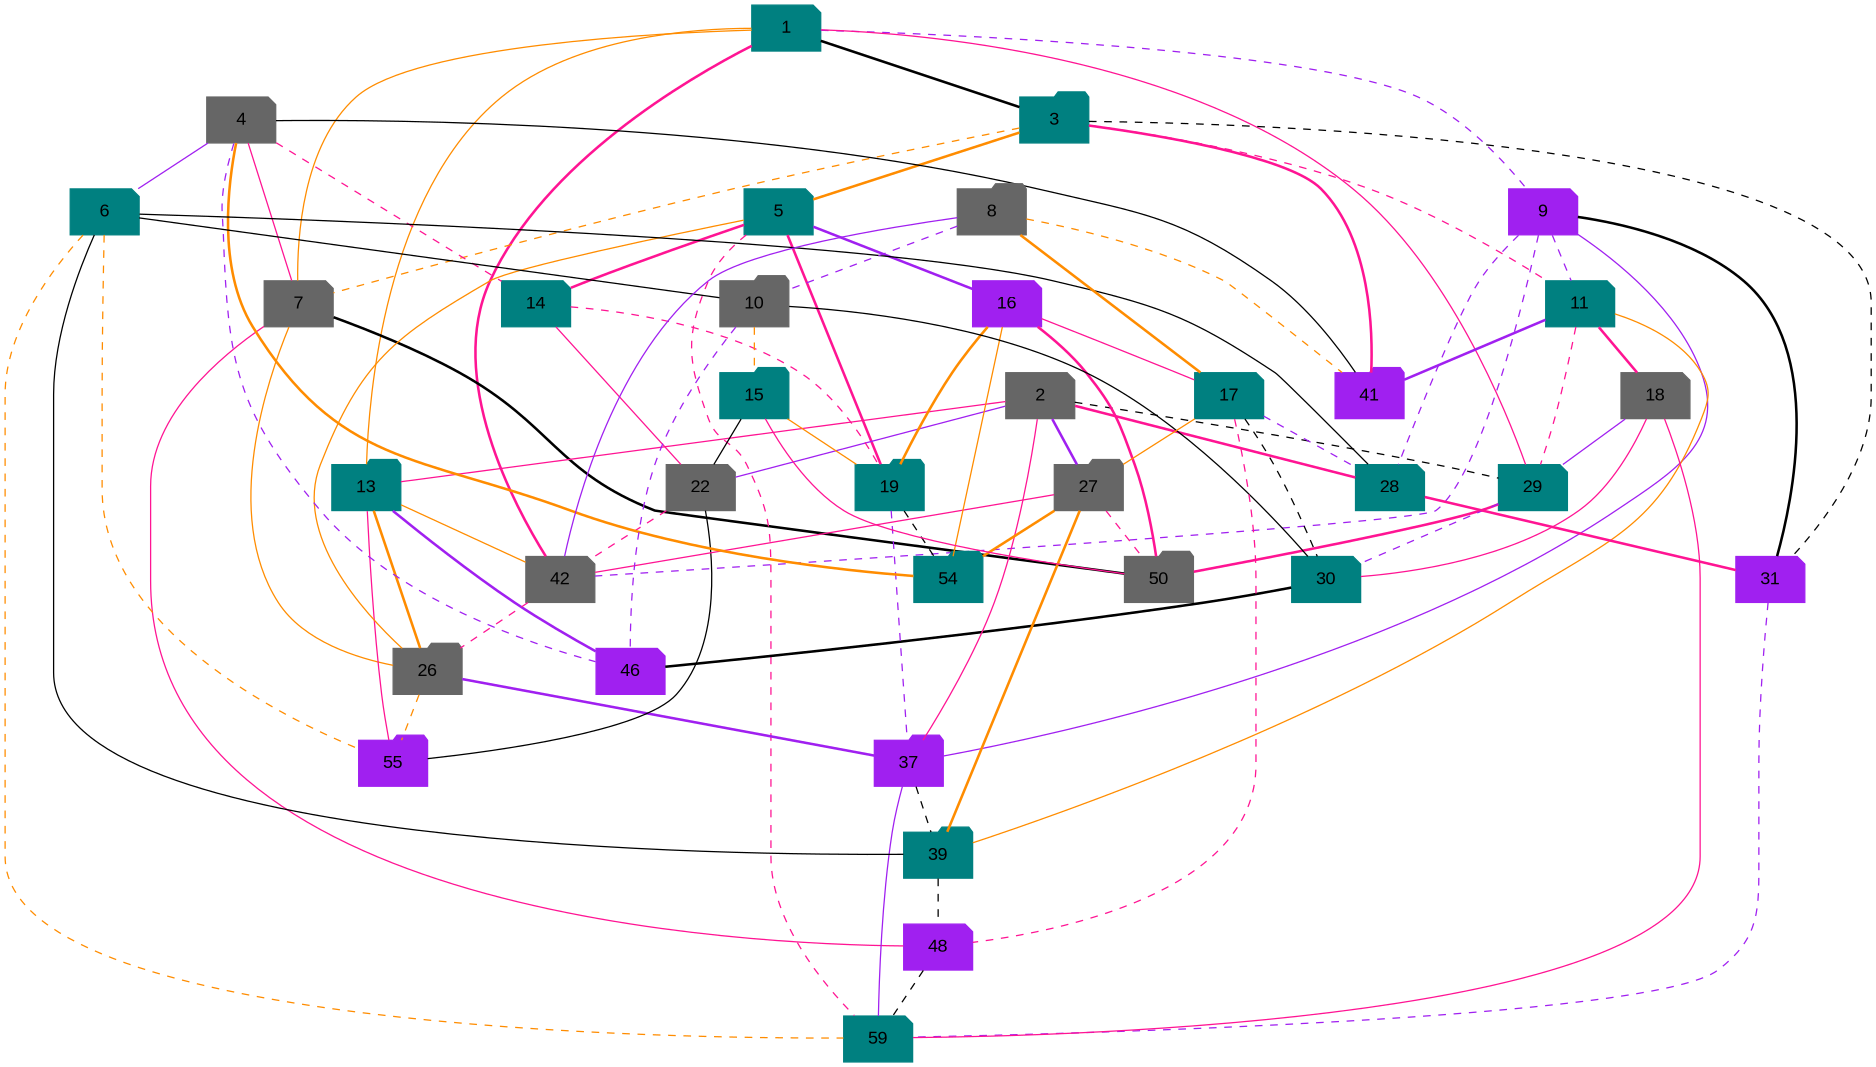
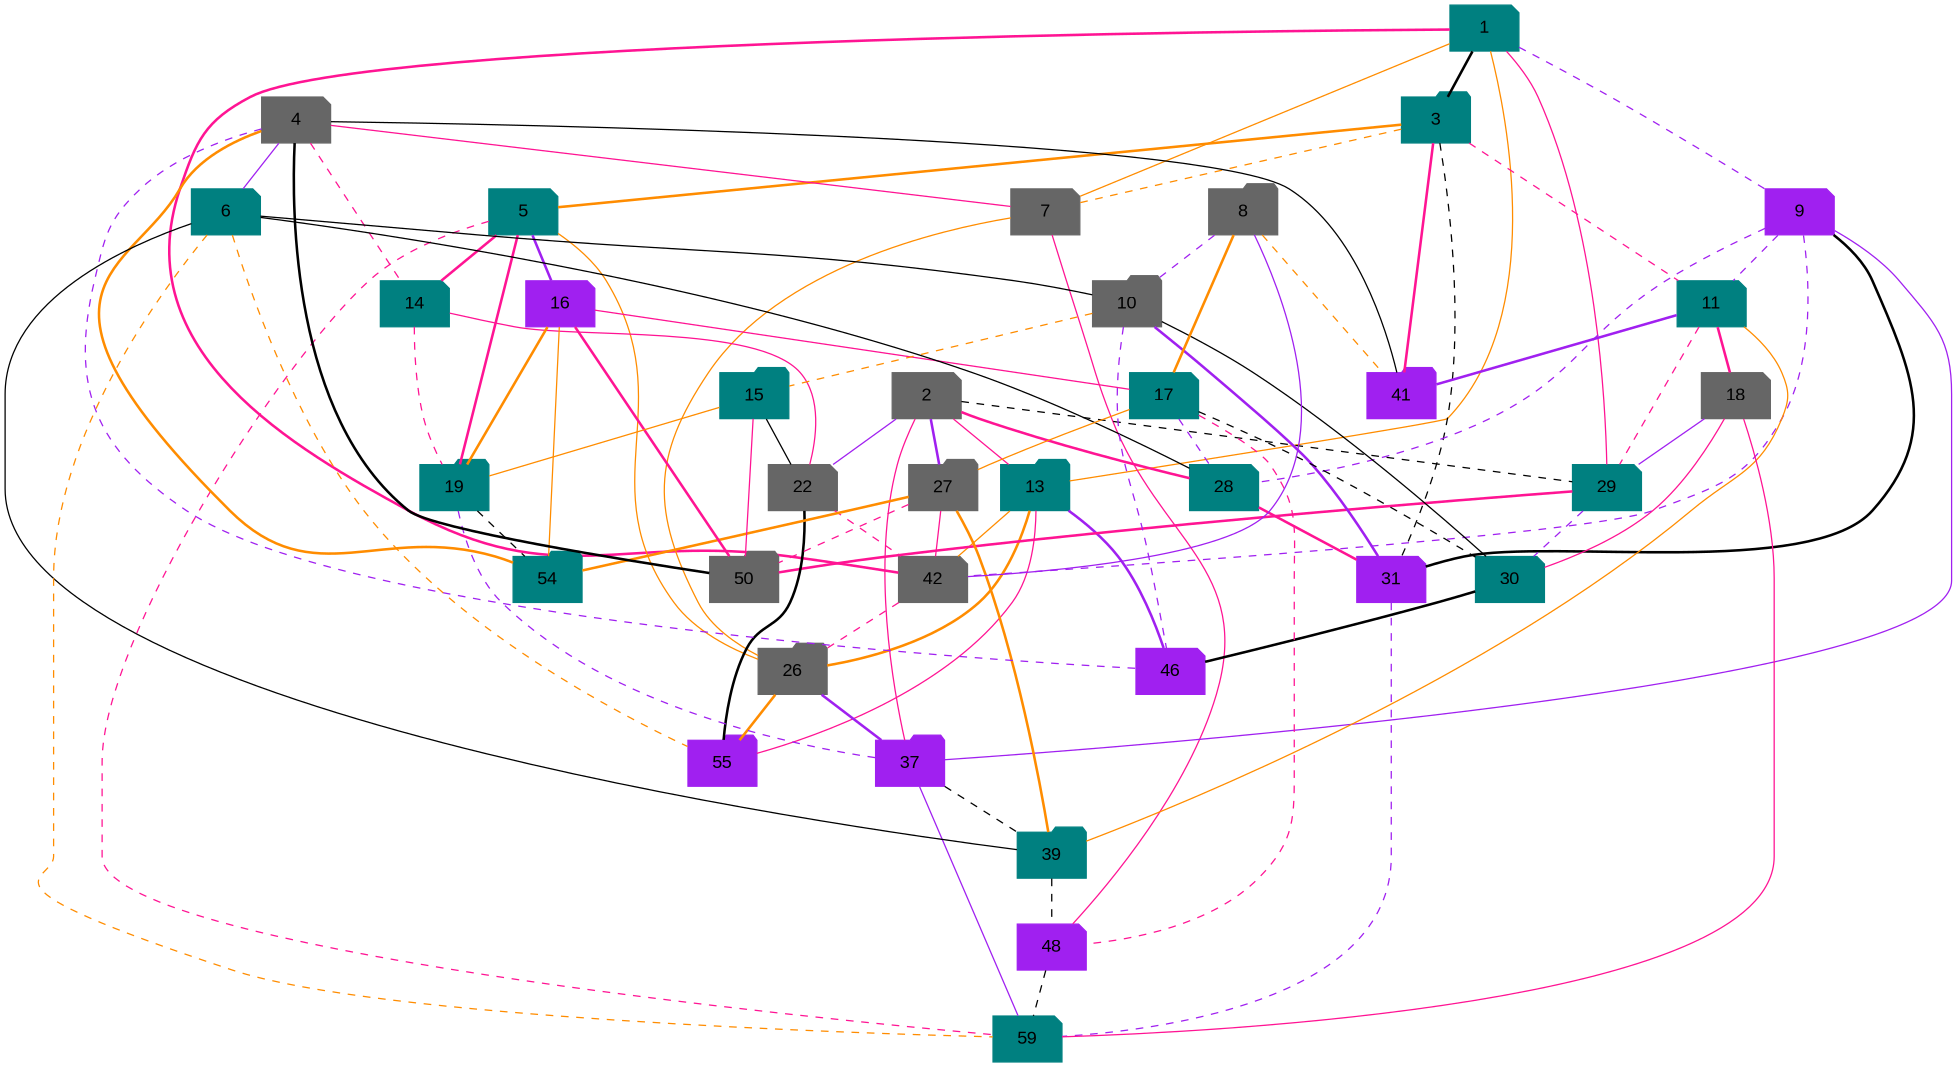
edge "10" -- "31": added
edge "7" -- "50": now "4" -- "50"
edge "22" -- "55": style solid -> bold
edge "26" -- "55": style dashed -> bold
